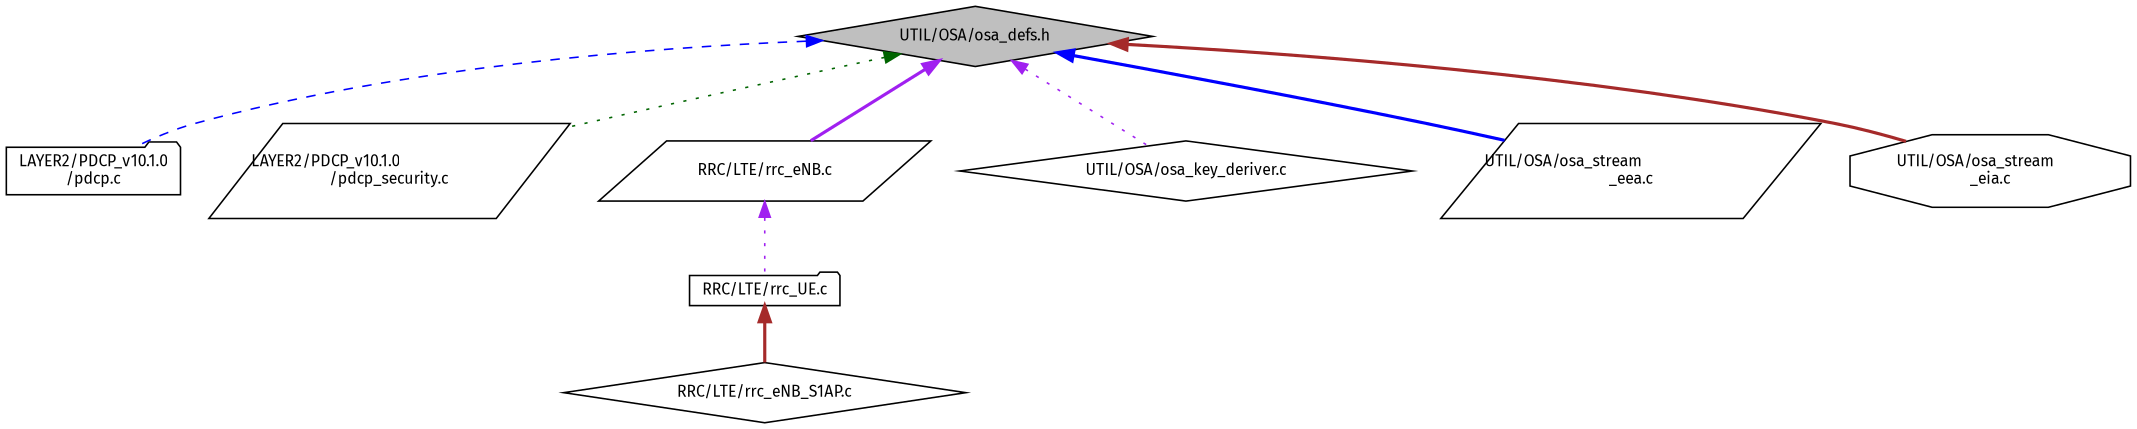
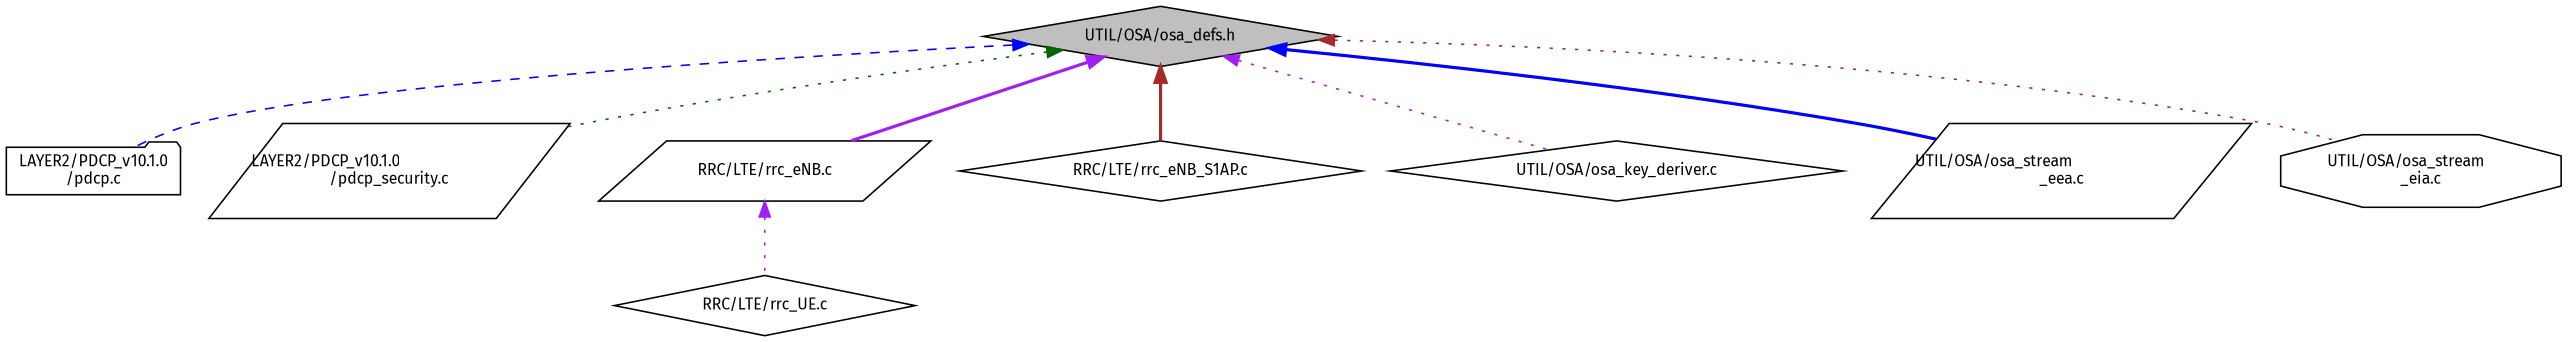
edge "UTIL/OSA/osa_stream _eia.c" -> "UTIL/OSA/osa_defs.h": style bold -> dotted
node "RRC/LTE/rrc_UE.c": shape folder -> diamond
edge "RRC/LTE/rrc_eNB_S1AP.c" -> "RRC/LTE/rrc_UE.c": now "RRC/LTE/rrc_eNB_S1AP.c" -> "UTIL/OSA/osa_defs.h"
